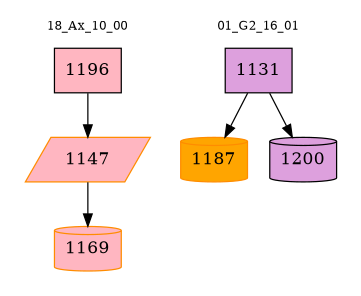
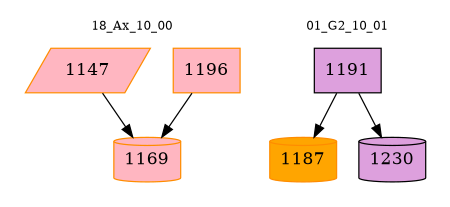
cluster "01_G2_16_01": label "01_G2_16_01" -> "01_G2_10_01"
node "1196": color black -> darkorange
node "1131": label "1131" -> "1191"
edge "1196" -> "1147": now "1196" -> "1169"
node "1200": label "1200" -> "1230"
